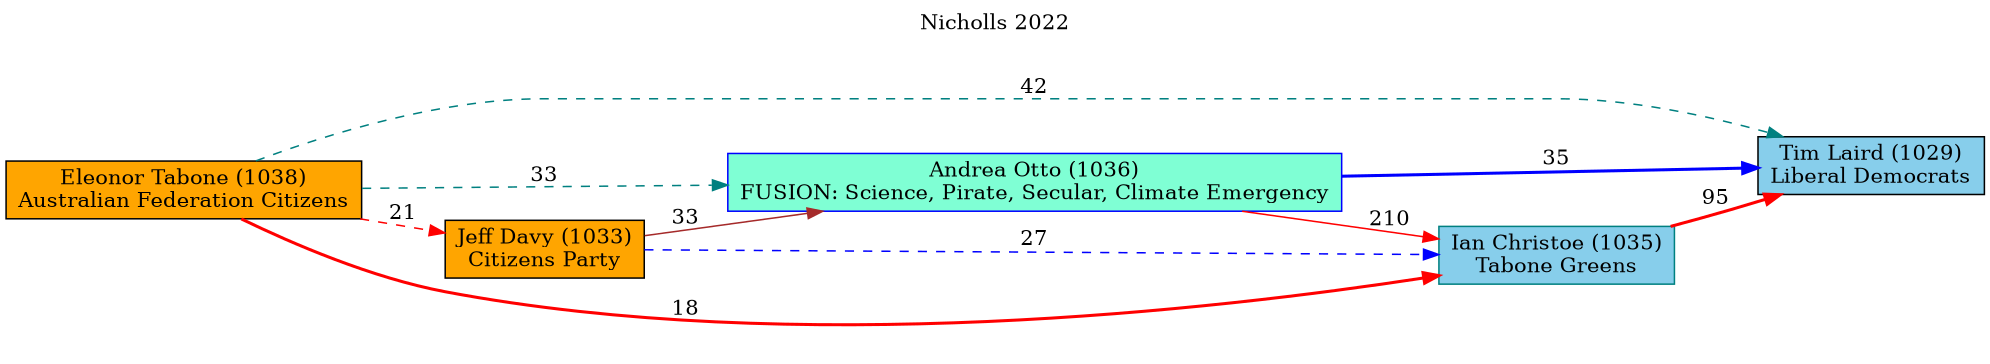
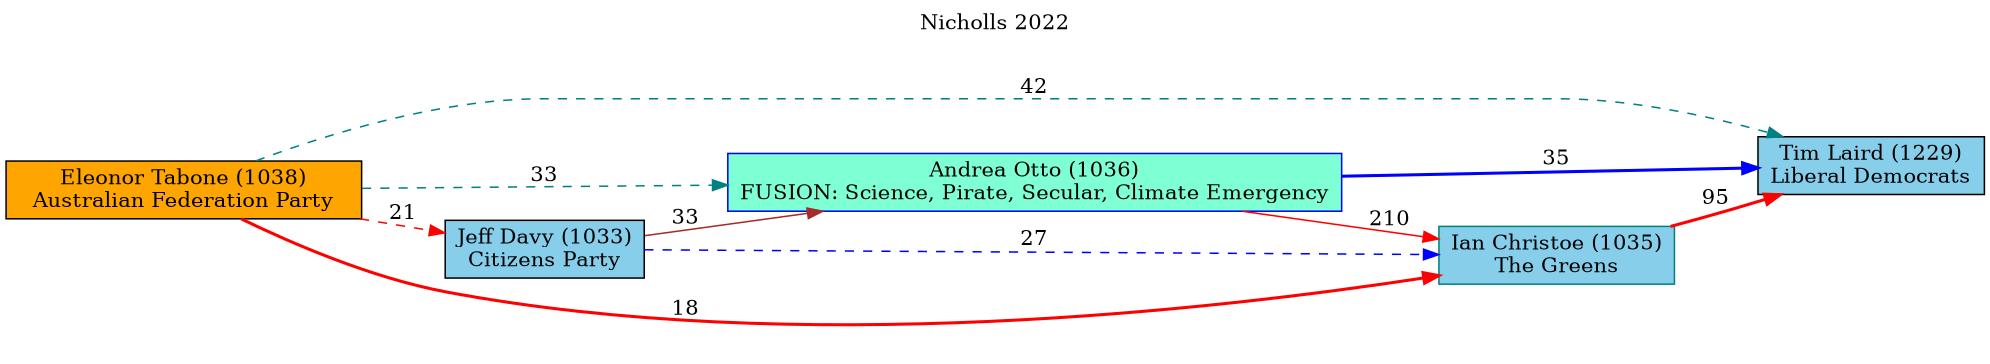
node "Tim Laird (1029) Liberal Democrats": label "Tim Laird (1029) Liberal Democrats" -> "Tim Laird (1229) Liberal Democrats"
node "Eleonor Tabone (1038) Australian Federation Citizens": label "Eleonor Tabone (1038) Australian Federation Citizens" -> "Eleonor Tabone (1038) Australian Federation Party"
node "Jeff Davy (1033) Citizens Party": fillcolor orange -> skyblue
node "Ian Christoe (1035) Tabone Greens": label "Ian Christoe (1035) Tabone Greens" -> "Ian Christoe (1035) The Greens"
